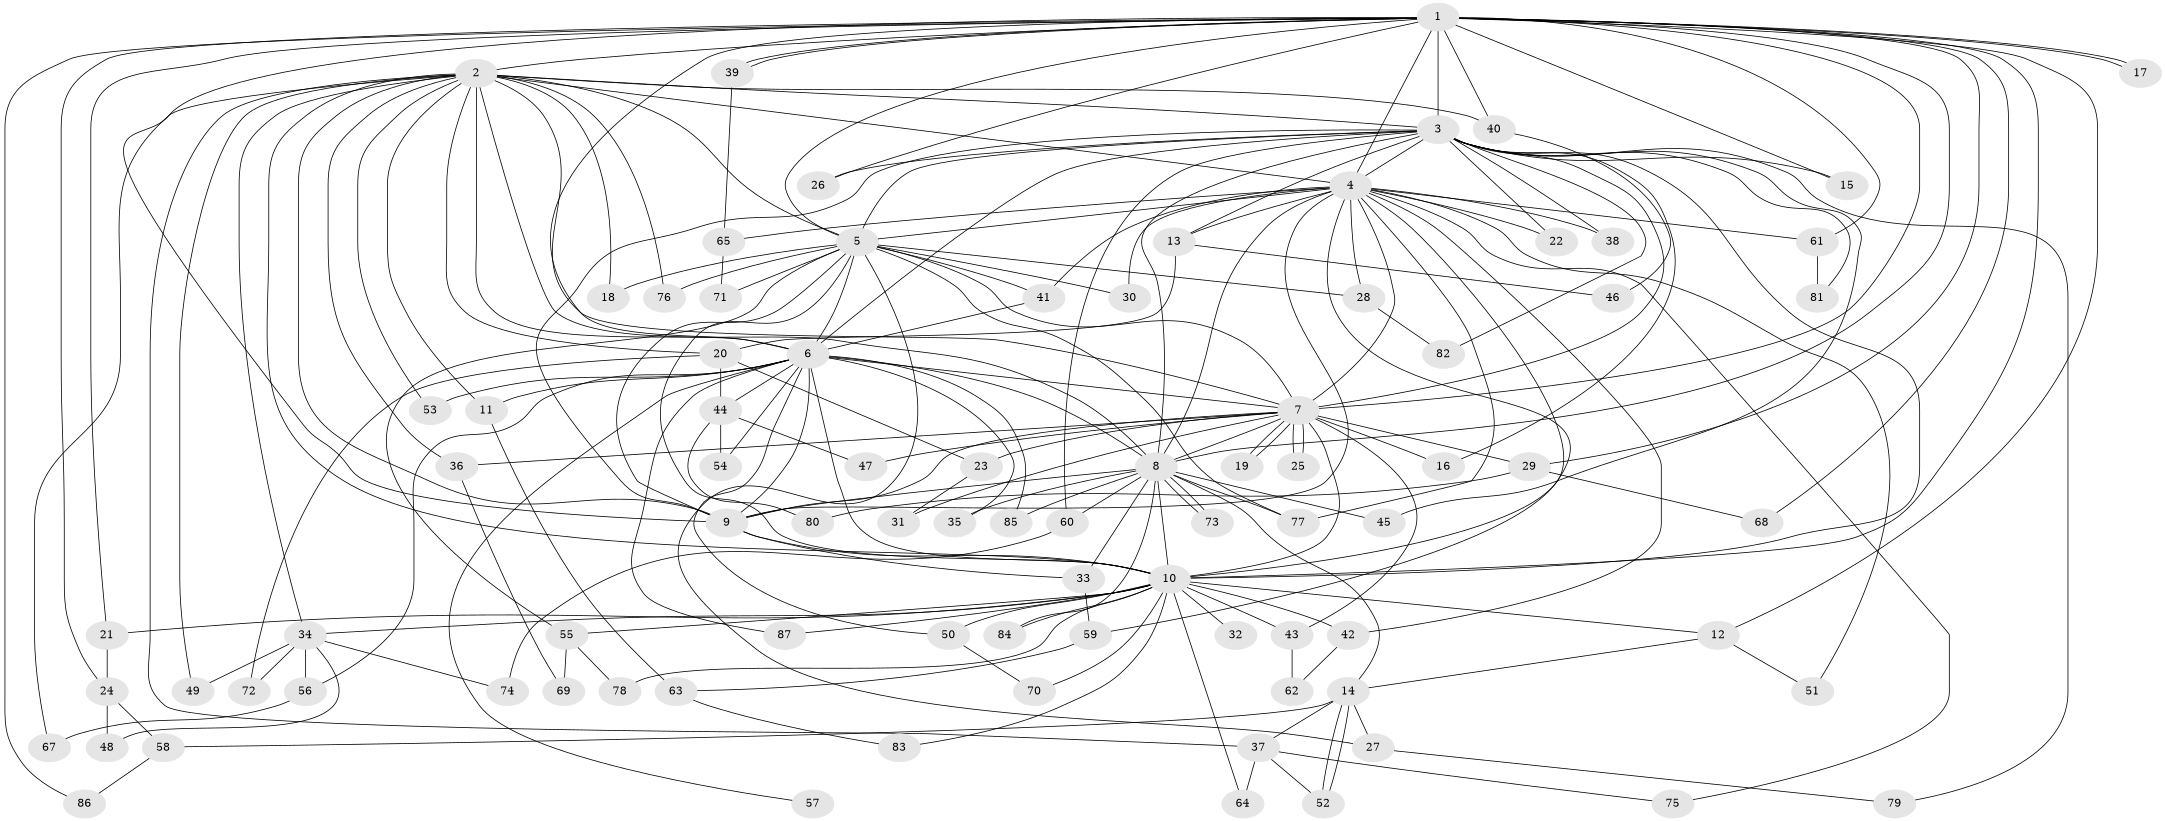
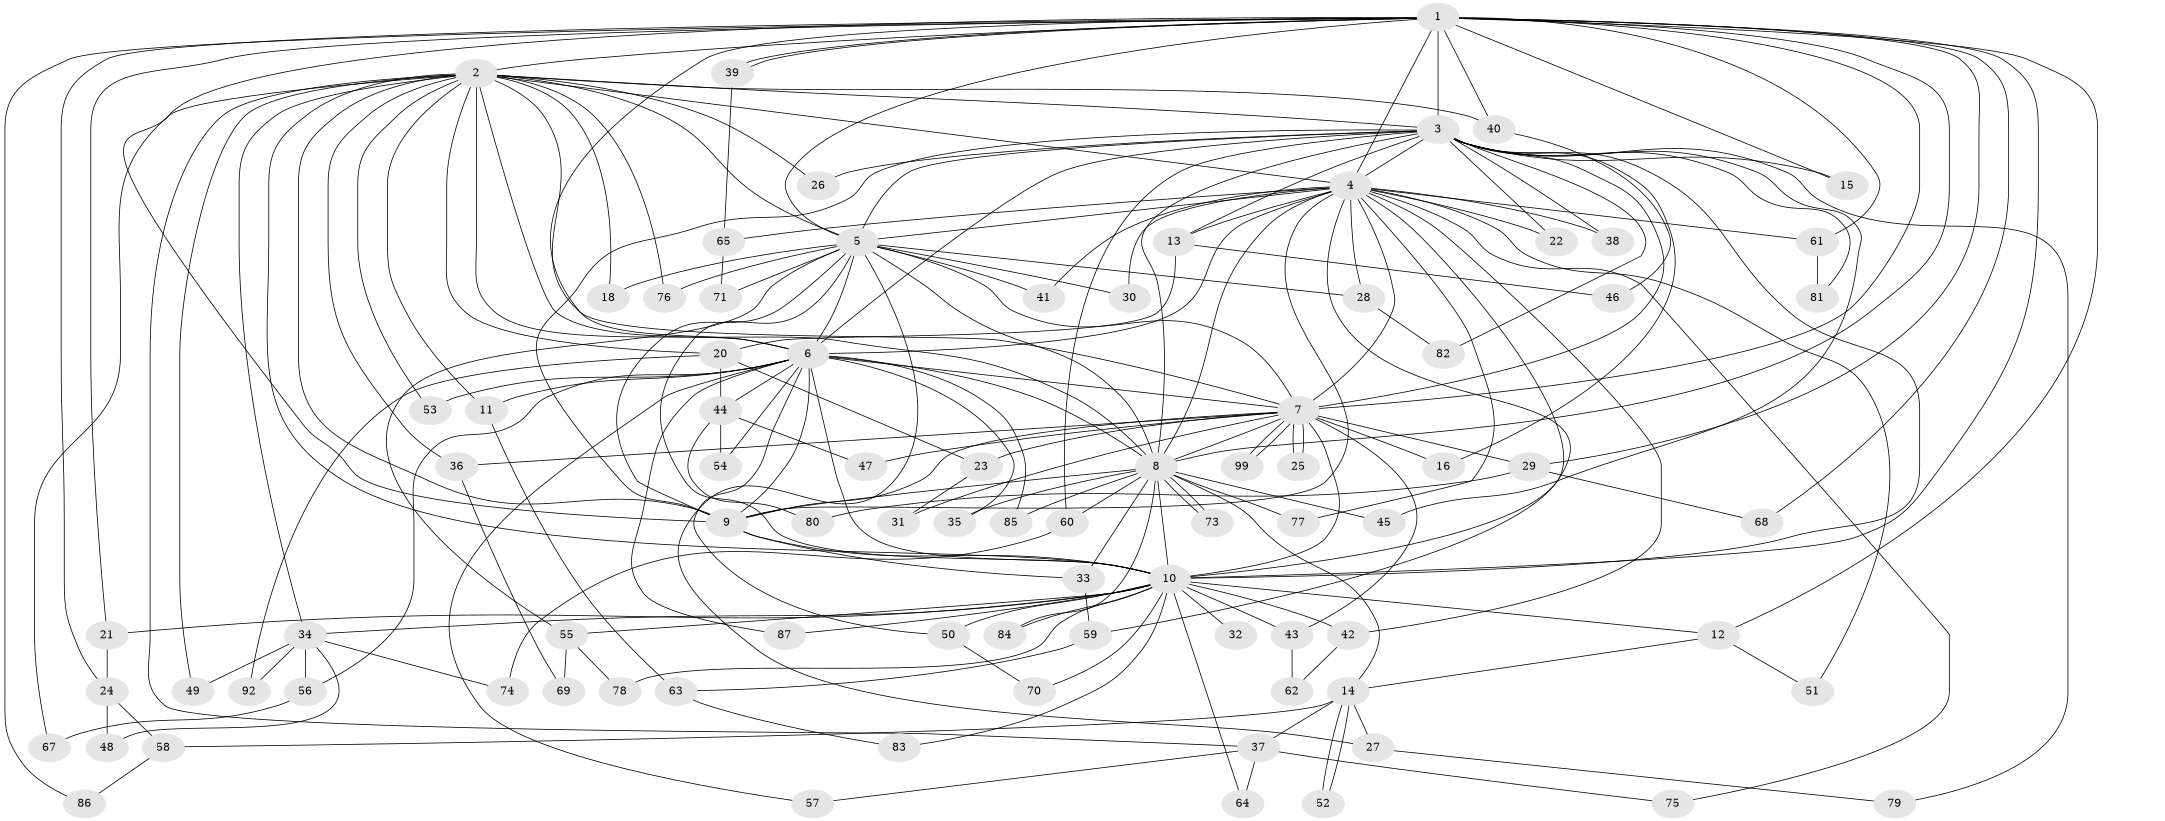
node "17": removed
edge "1" -- "26": now "2" -- "26"
edge "41" -- "6": now "4" -- "6"
edge "5" -- "77": now "5" -- "8"
node "19": label "19" -> "99"
node "72": label "72" -> "92"
edge "37" -- "52": now "37" -- "57"
